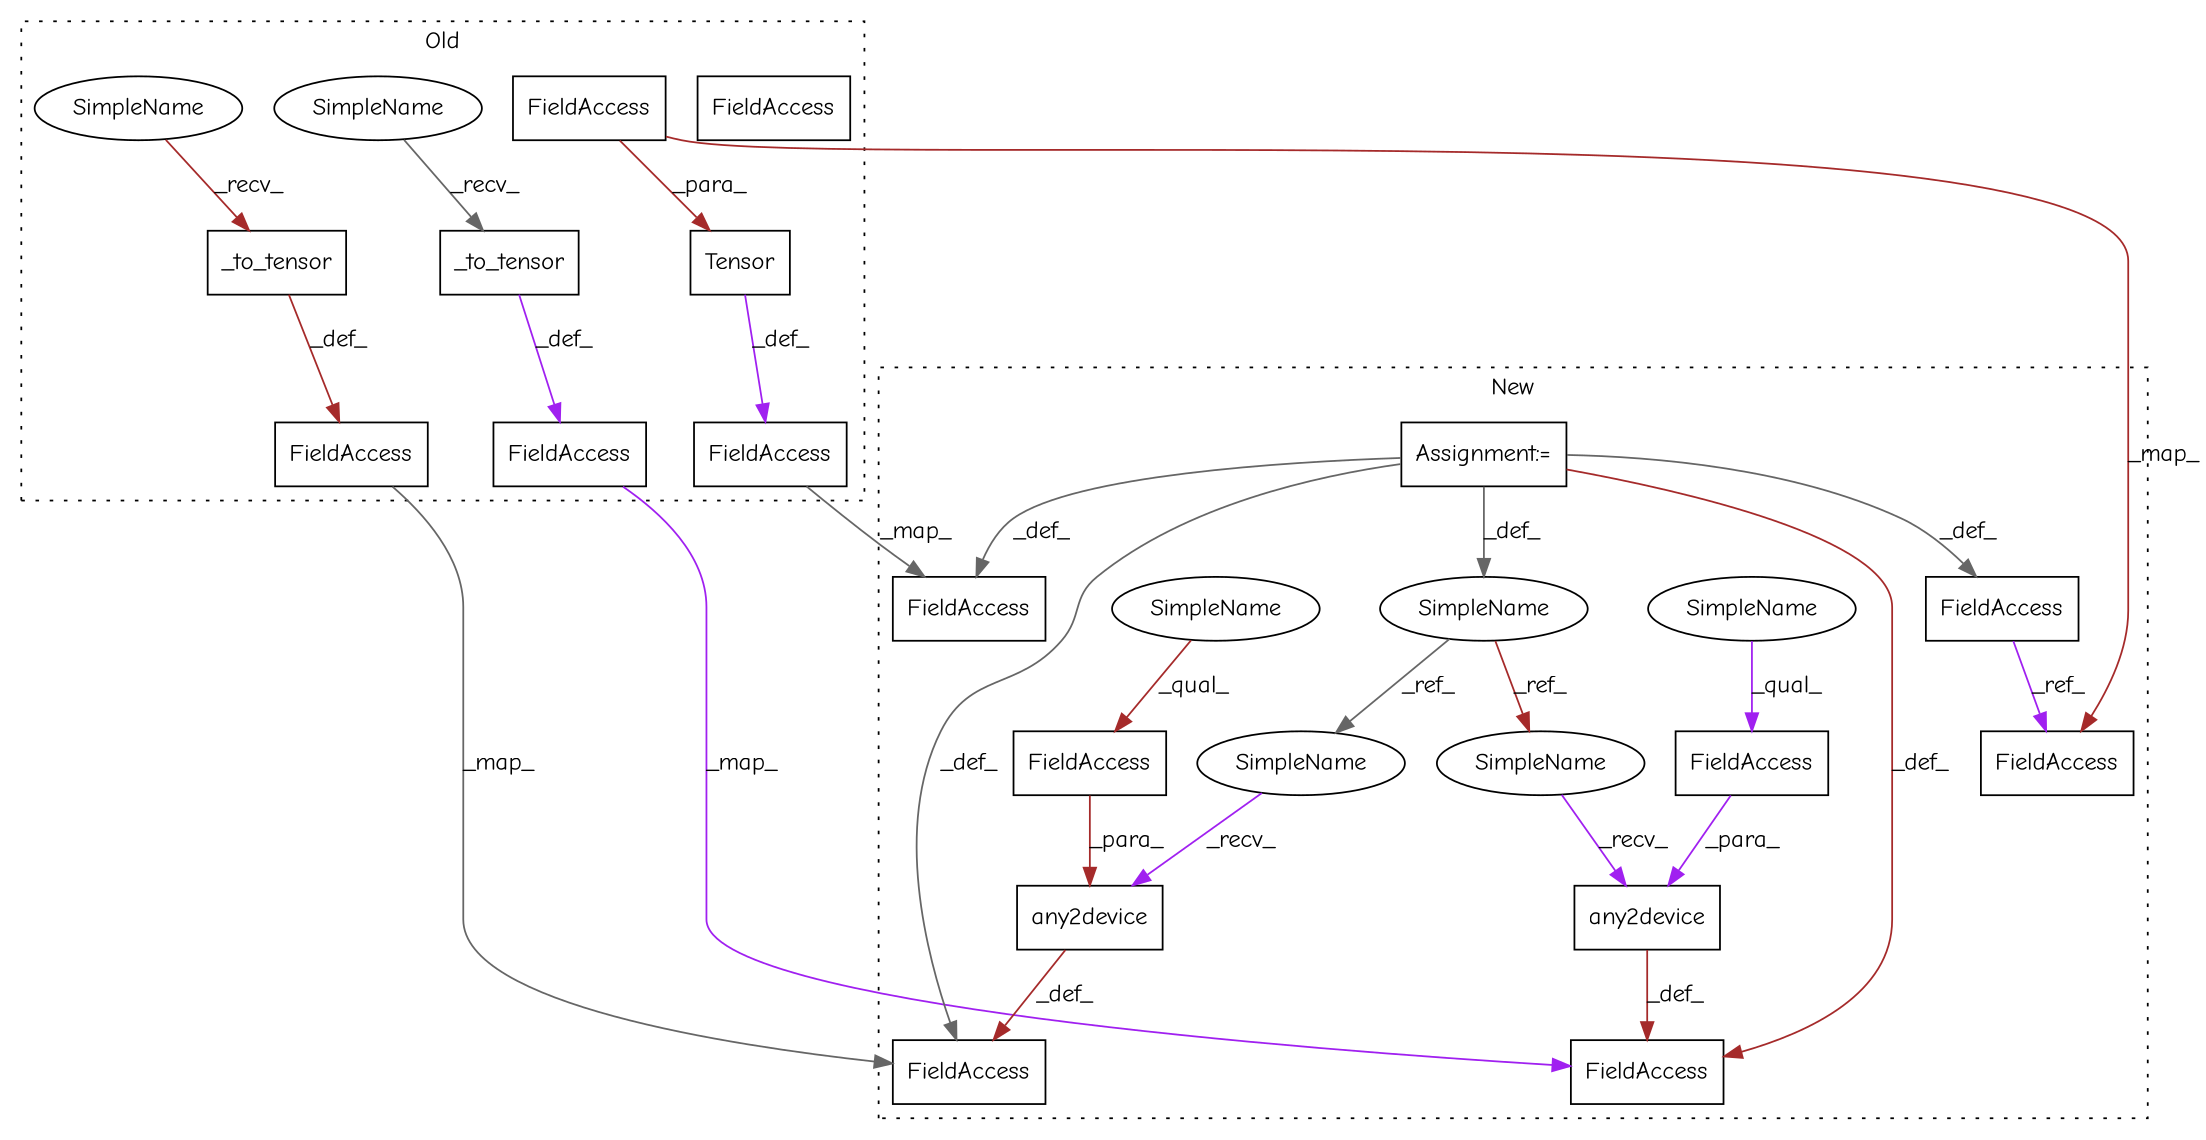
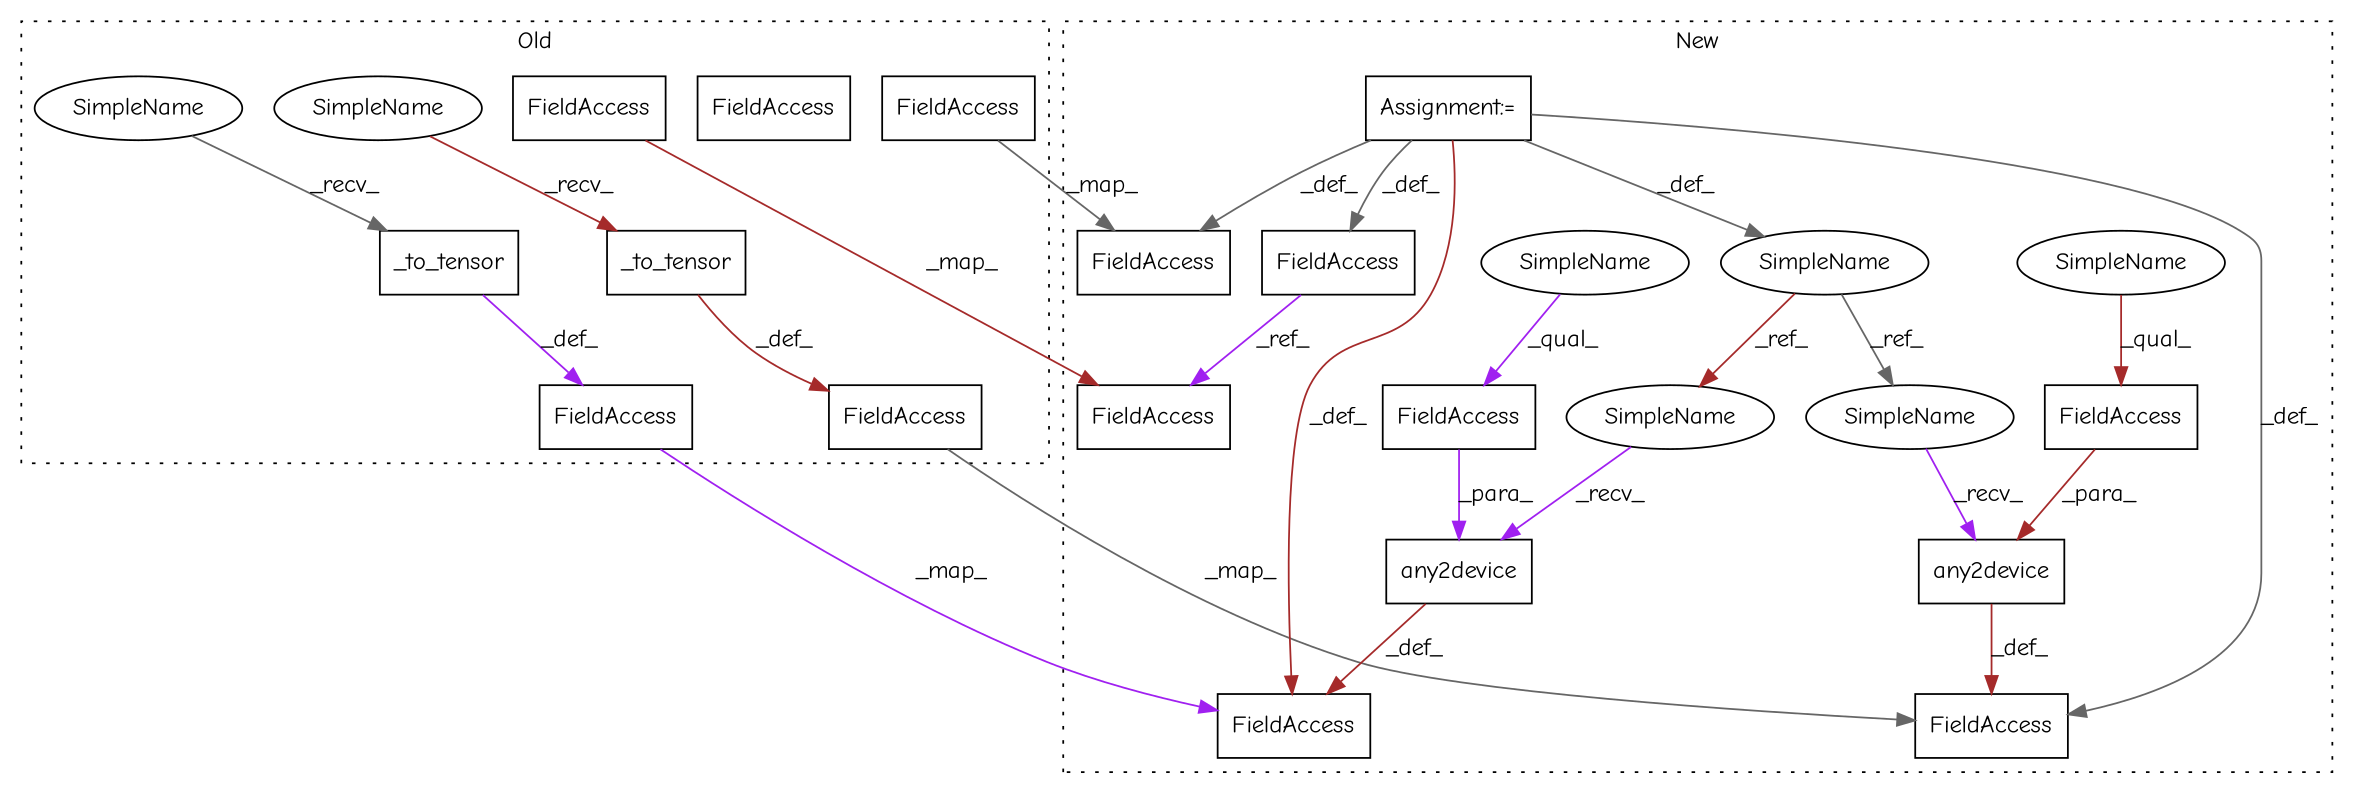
node "Tensor": removed
